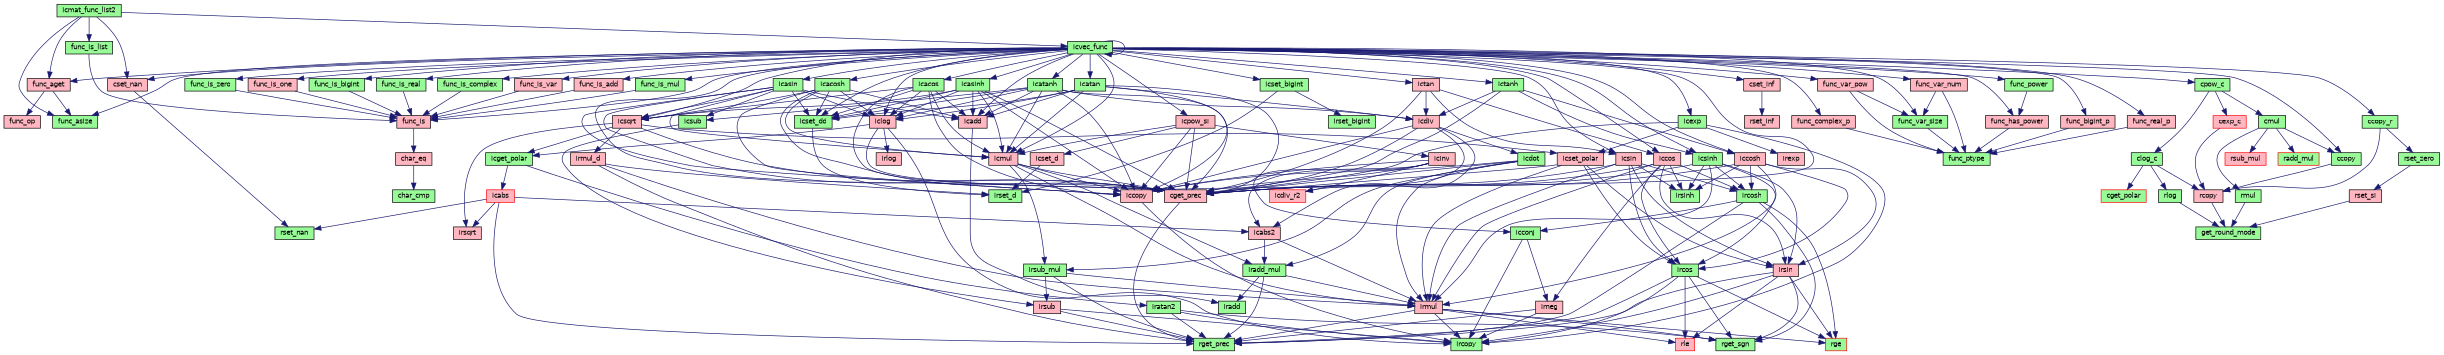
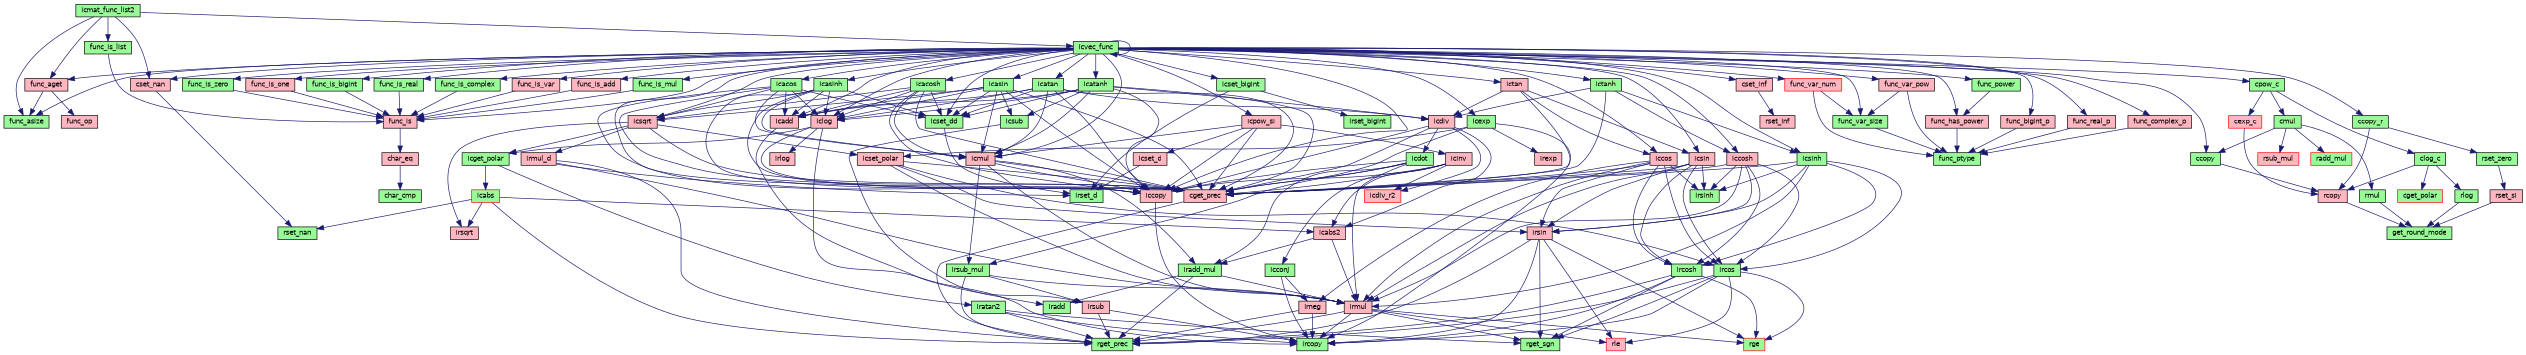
node "func_var_num": color black -> red
node "icabs": fillcolor lightpink -> palegreen
edge "ircosh" -> "icconj": now "ircosh" -> "ircopy"
